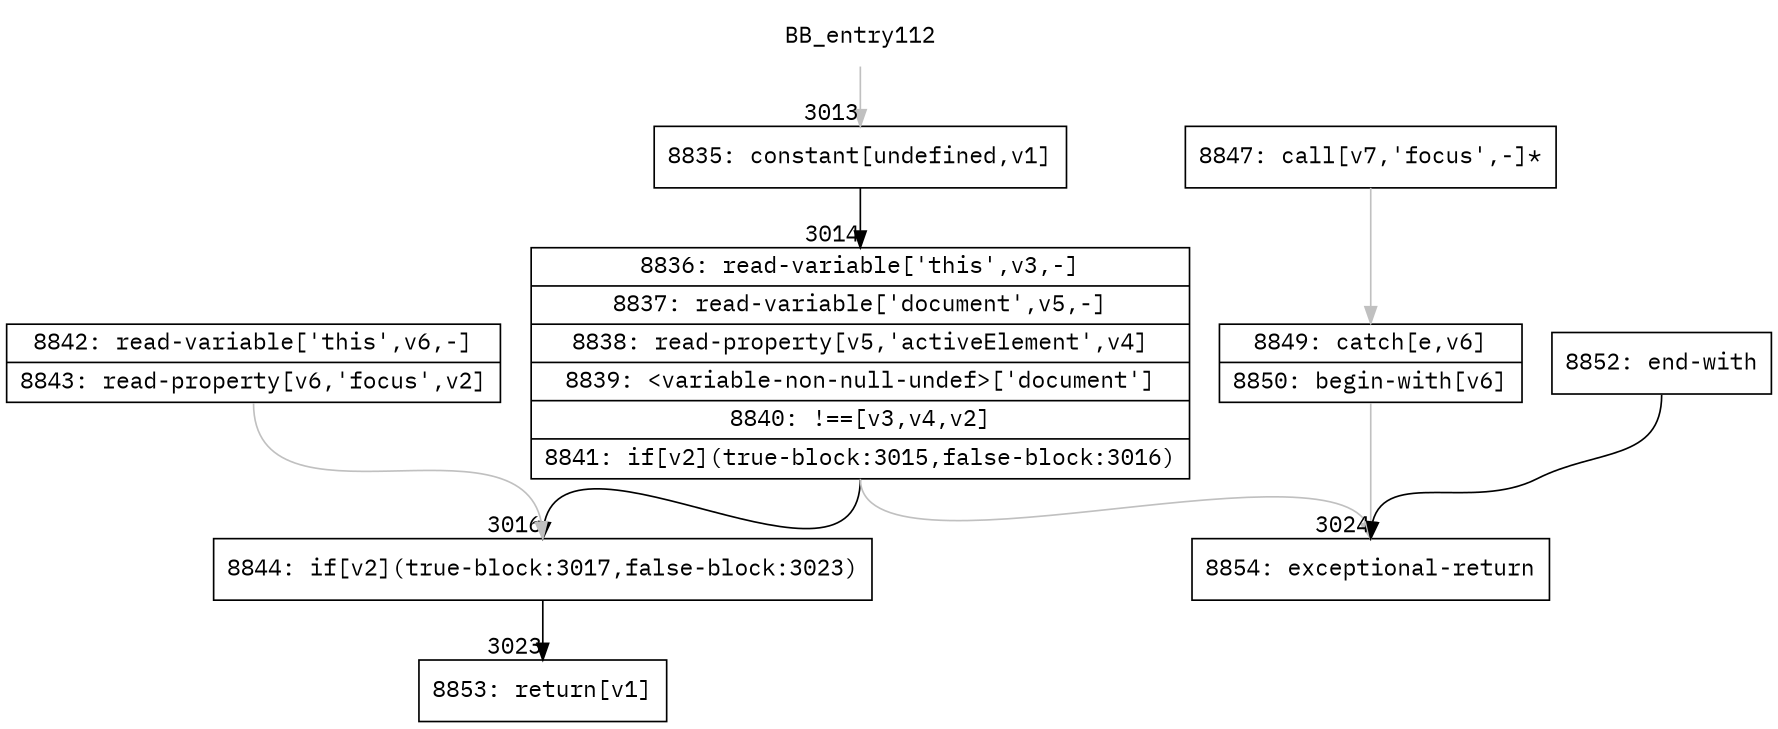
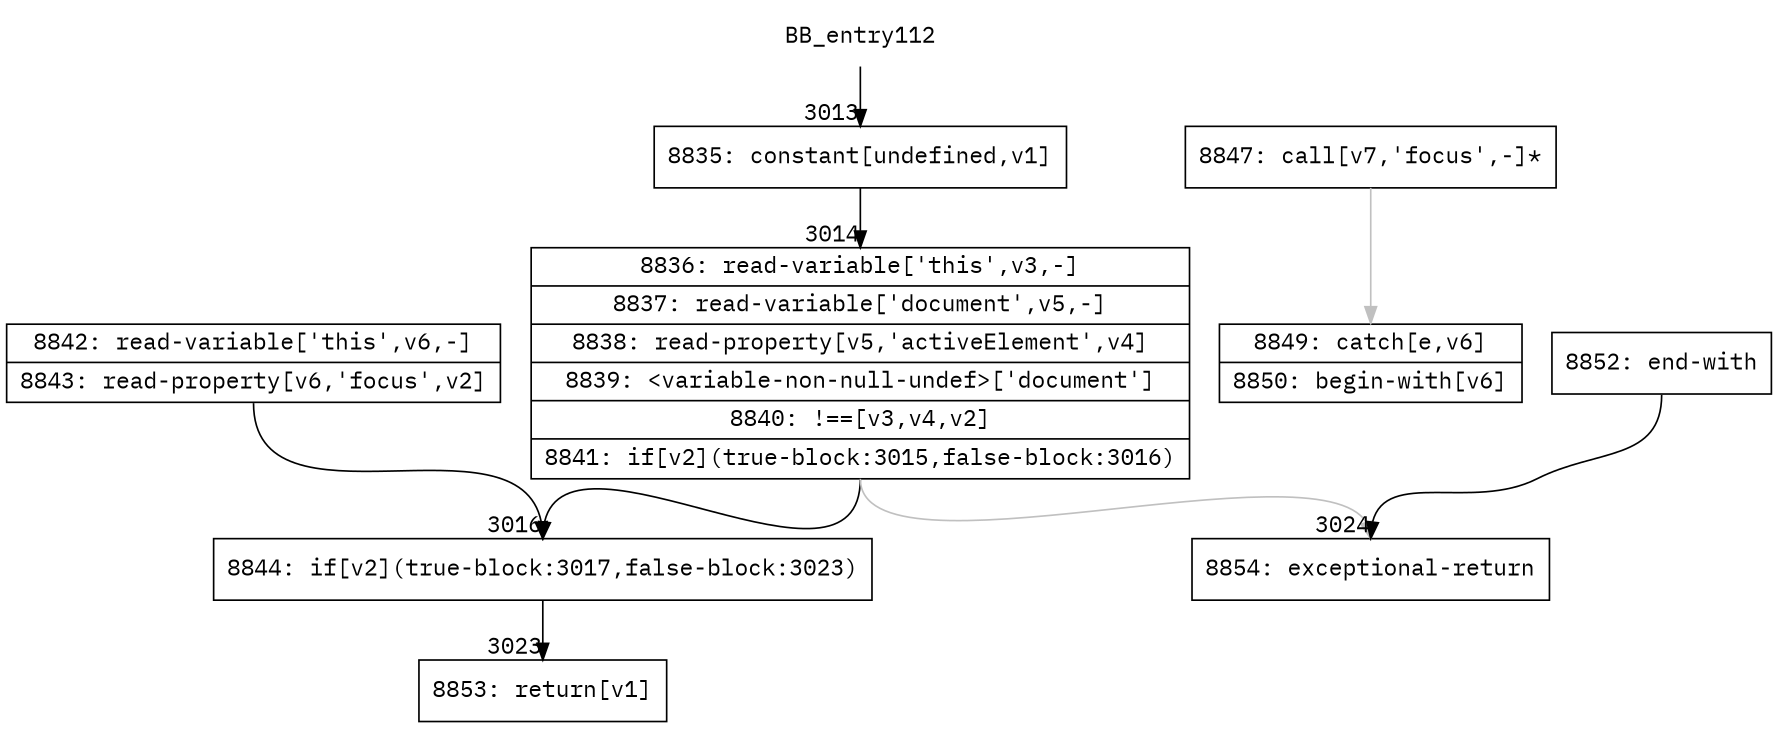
edge "BB_entry112" -> "8835: constant[undefined,v1]": color gray -> black
edge "8849: catch[e,v6]" -> "8854: exceptional-return": removed
edge "8842: read-variable['this',v6,-]" -> "8844: if[v2](true-block:3017,false-block:3023)": color gray -> black
